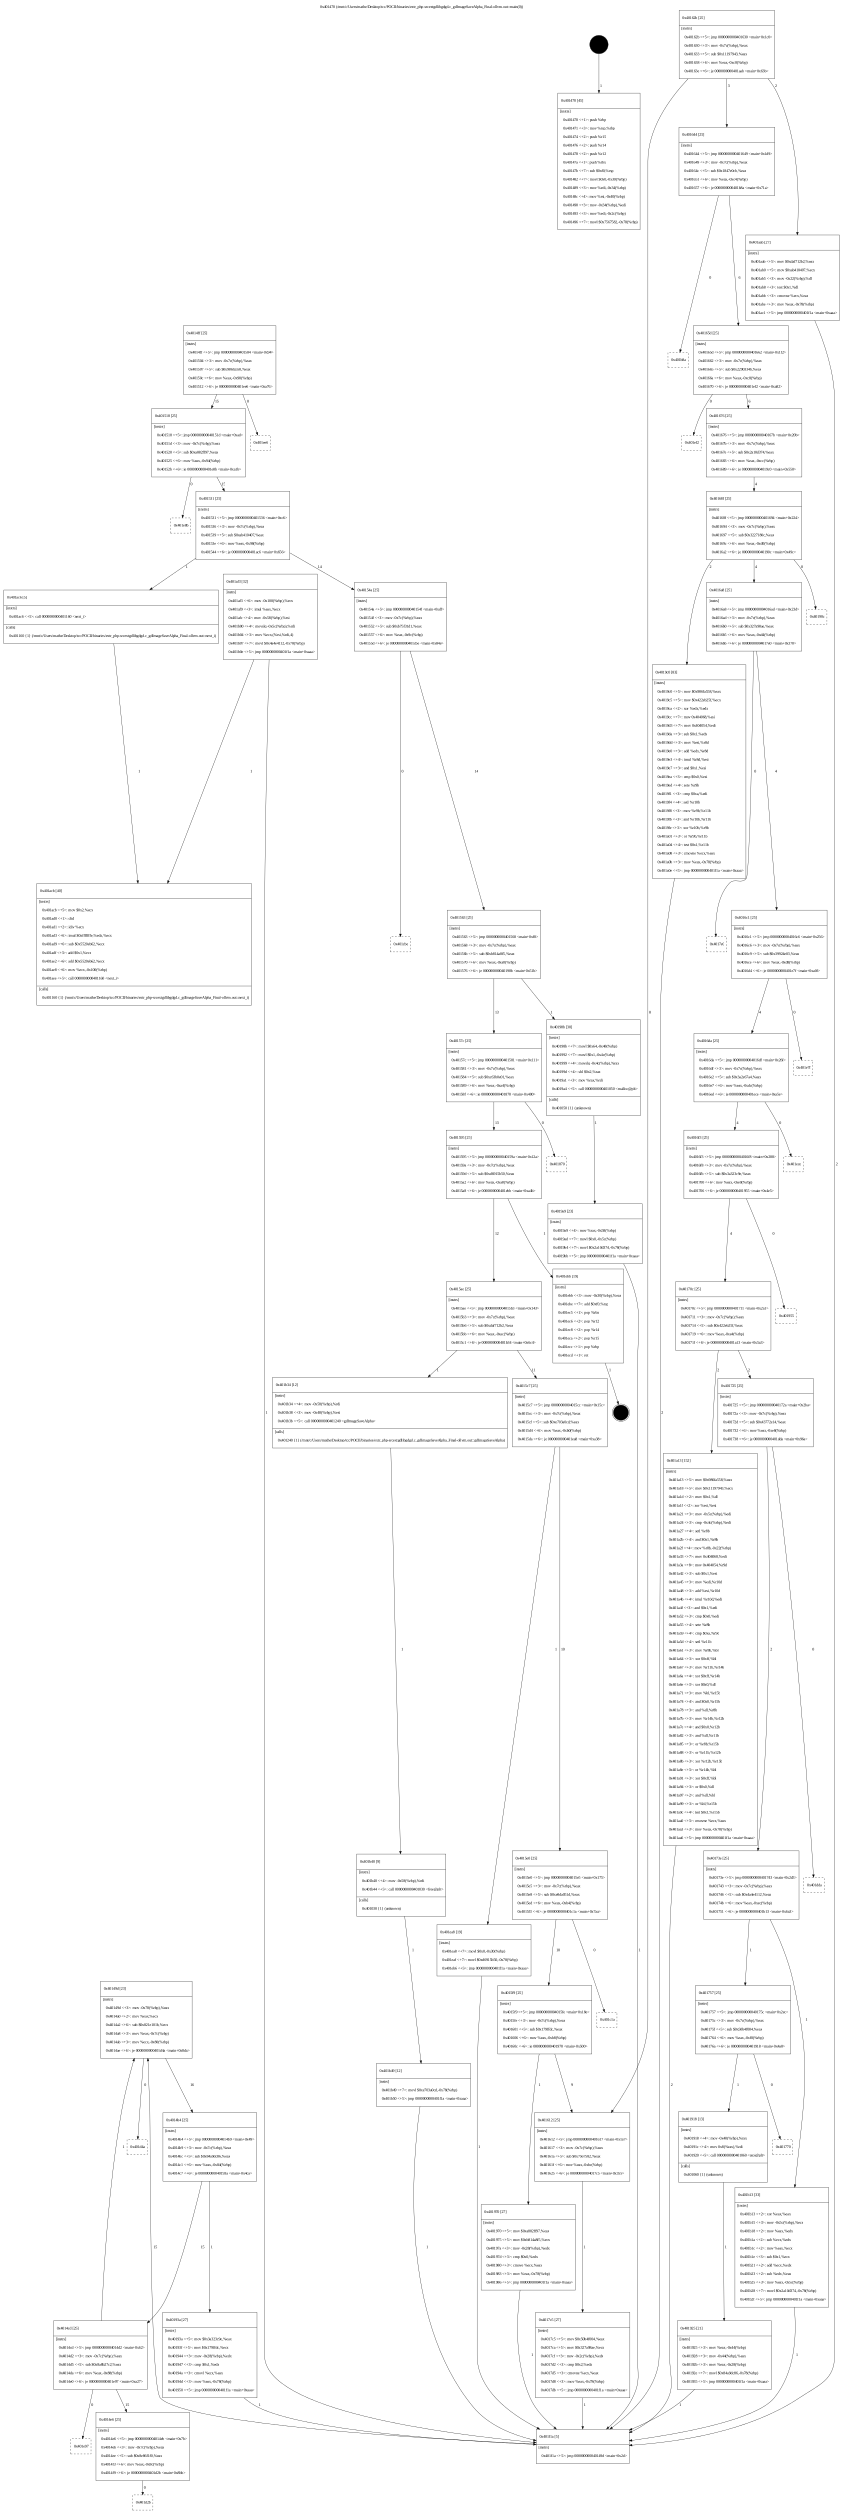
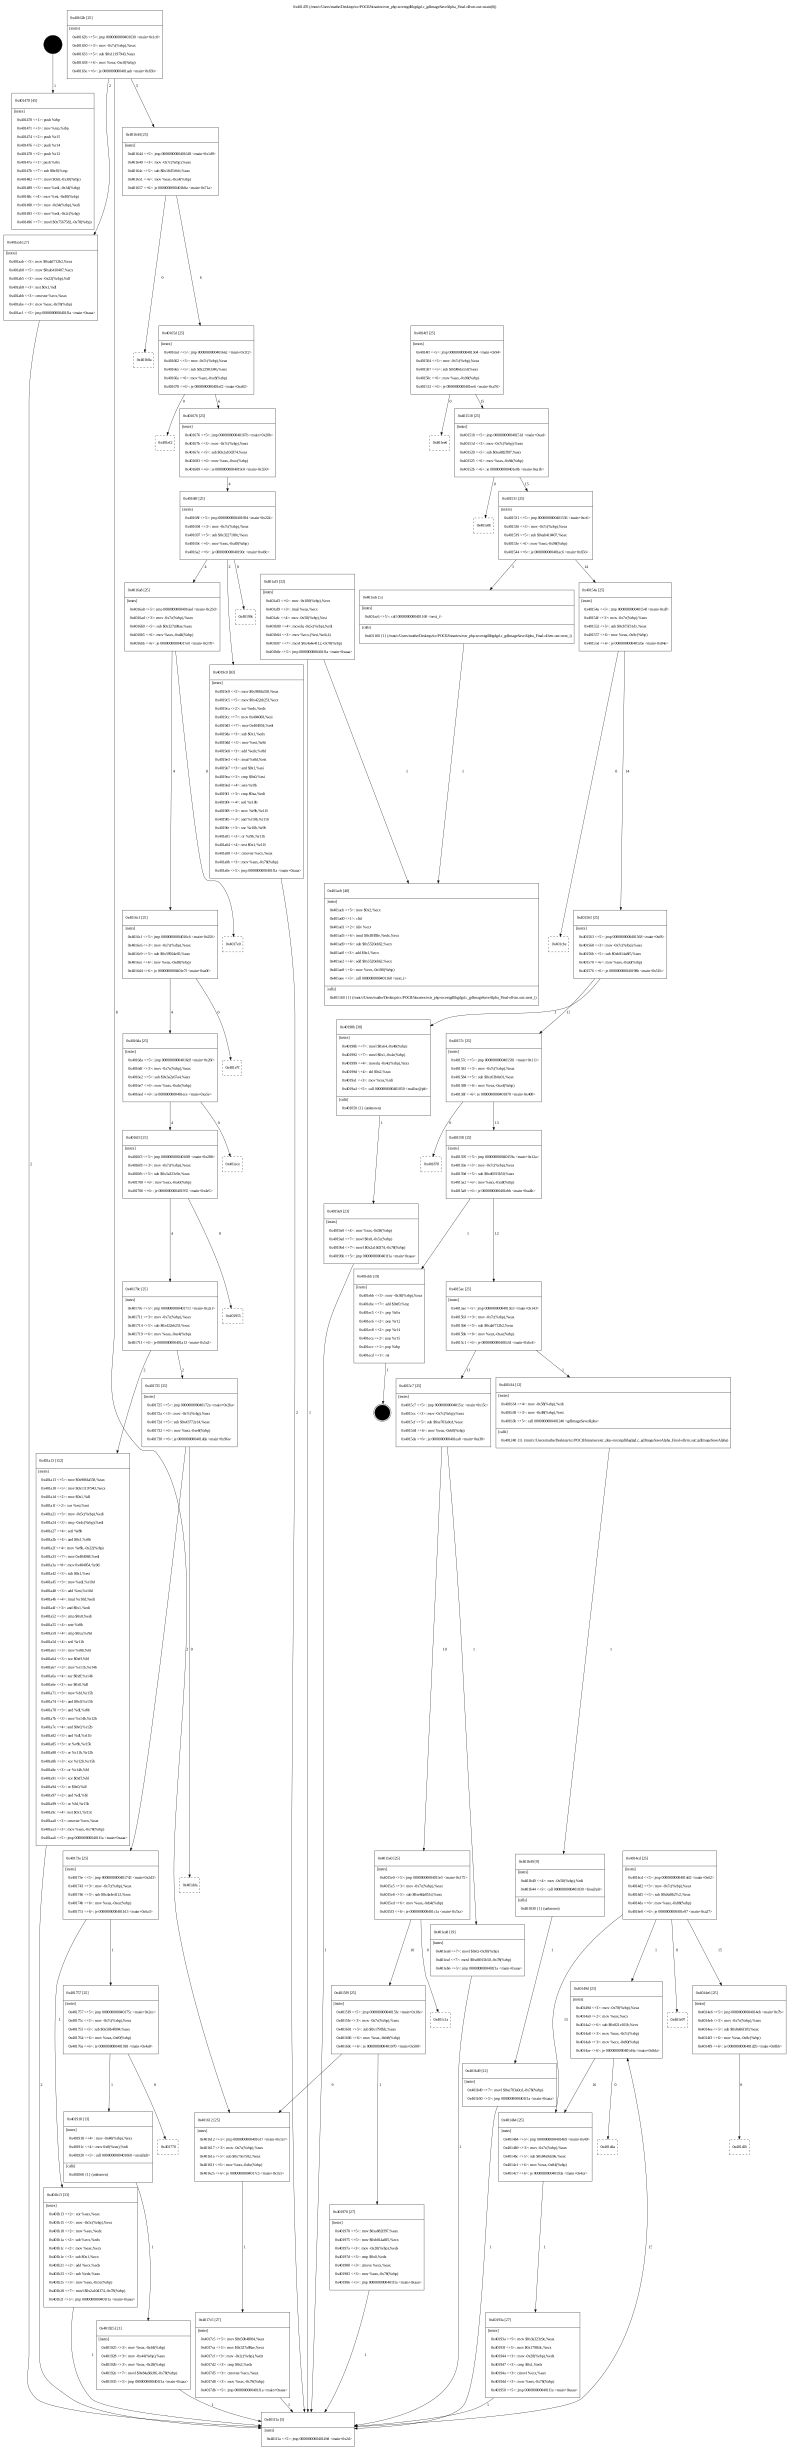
edge "0x4014b4 [25]" -> "0x4014cd [25]": reversed
